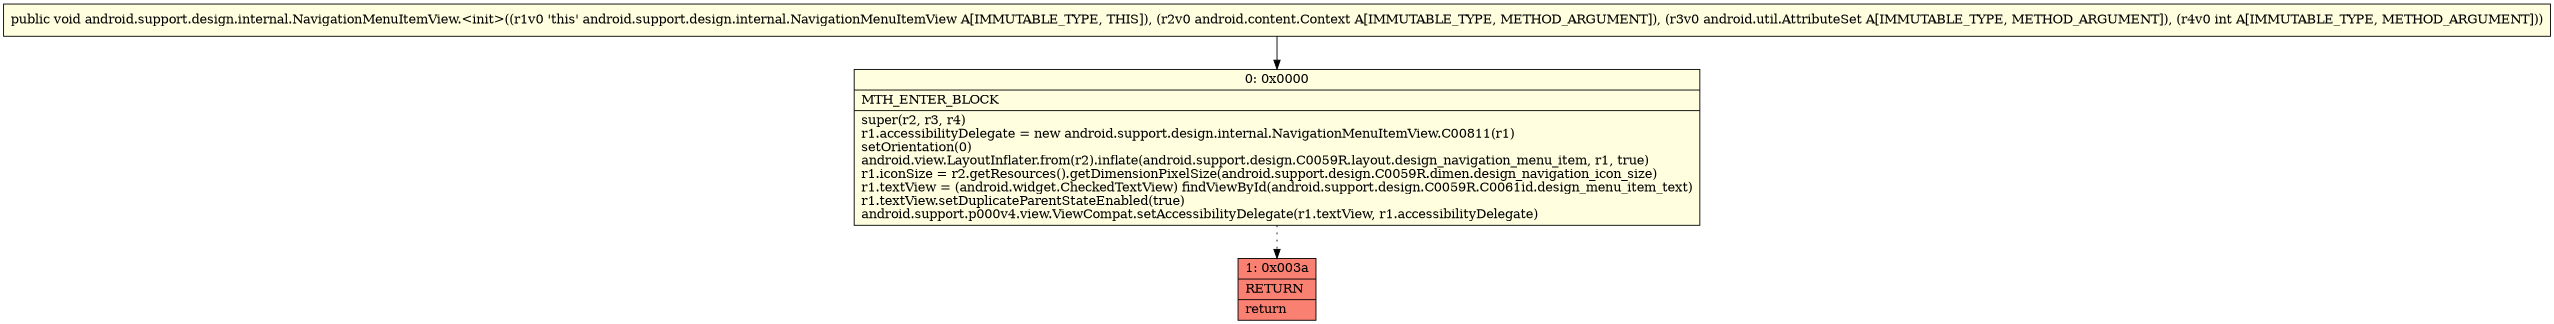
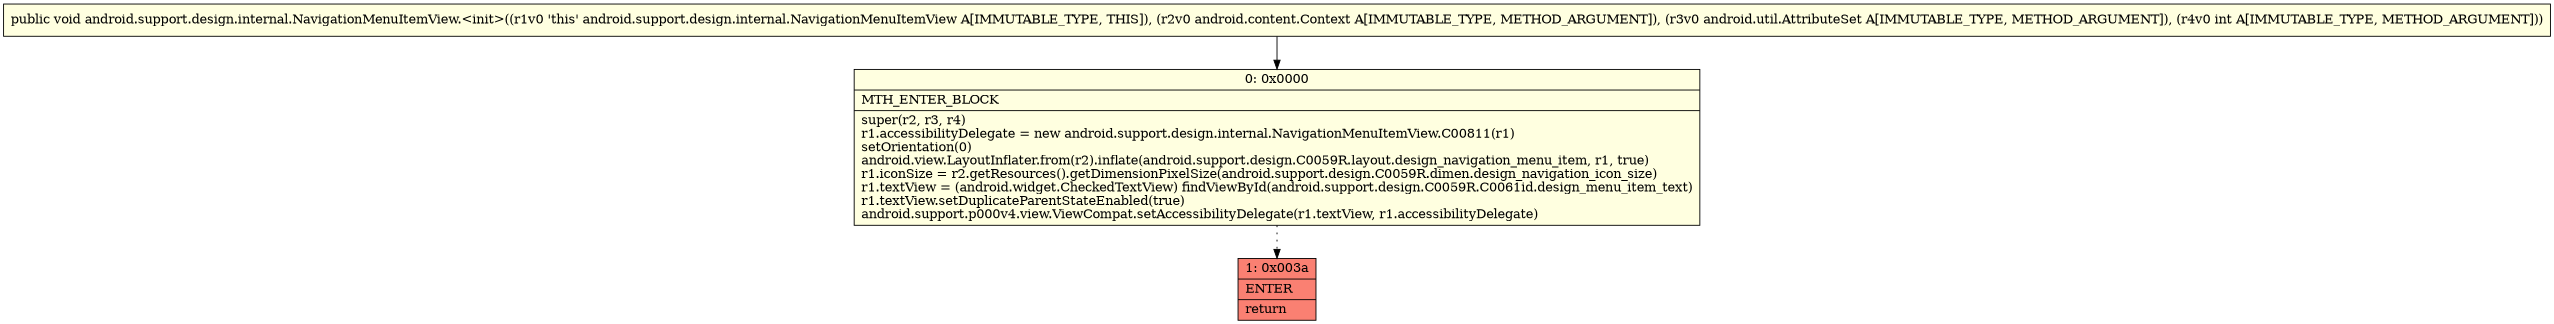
node "1: 0x003a": text "RETURN" -> "ENTER"
